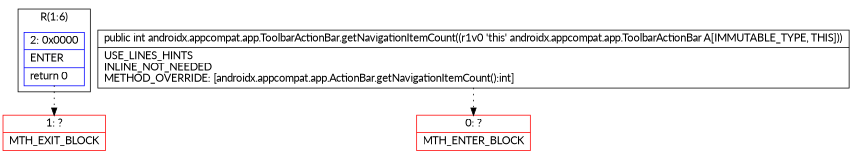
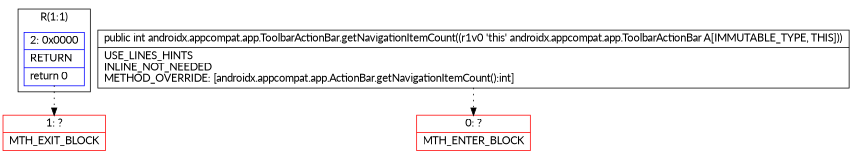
cluster "R(1:6)": label "R(1:6)" -> "R(1:1)"
node "2: 0x0000": text "ENTER" -> "RETURN"
